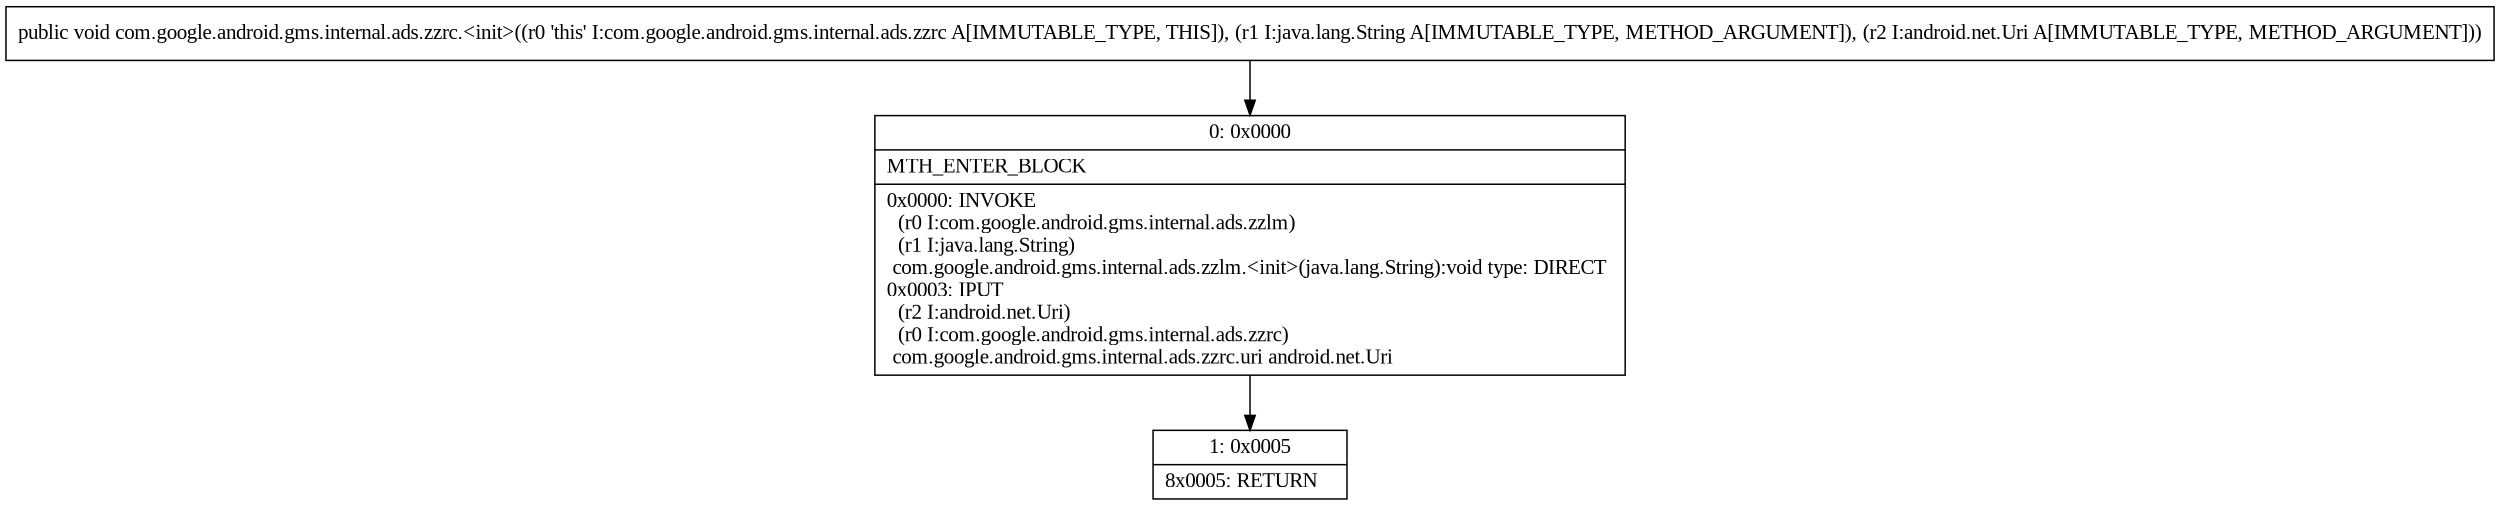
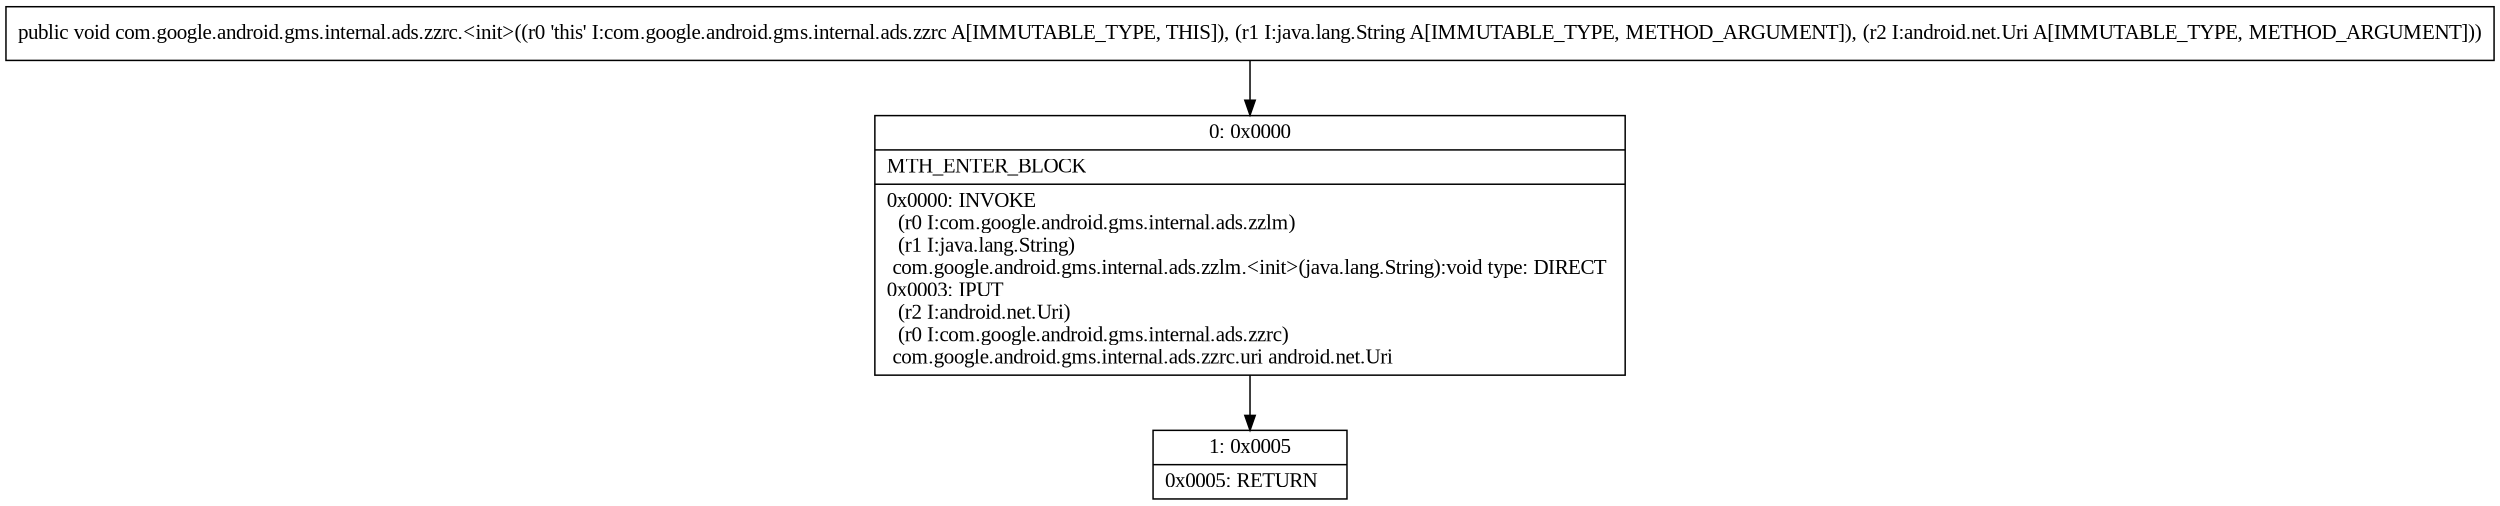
node "1: 0x0005": text "8x0005: RETURN" -> "0x0005: RETURN"
